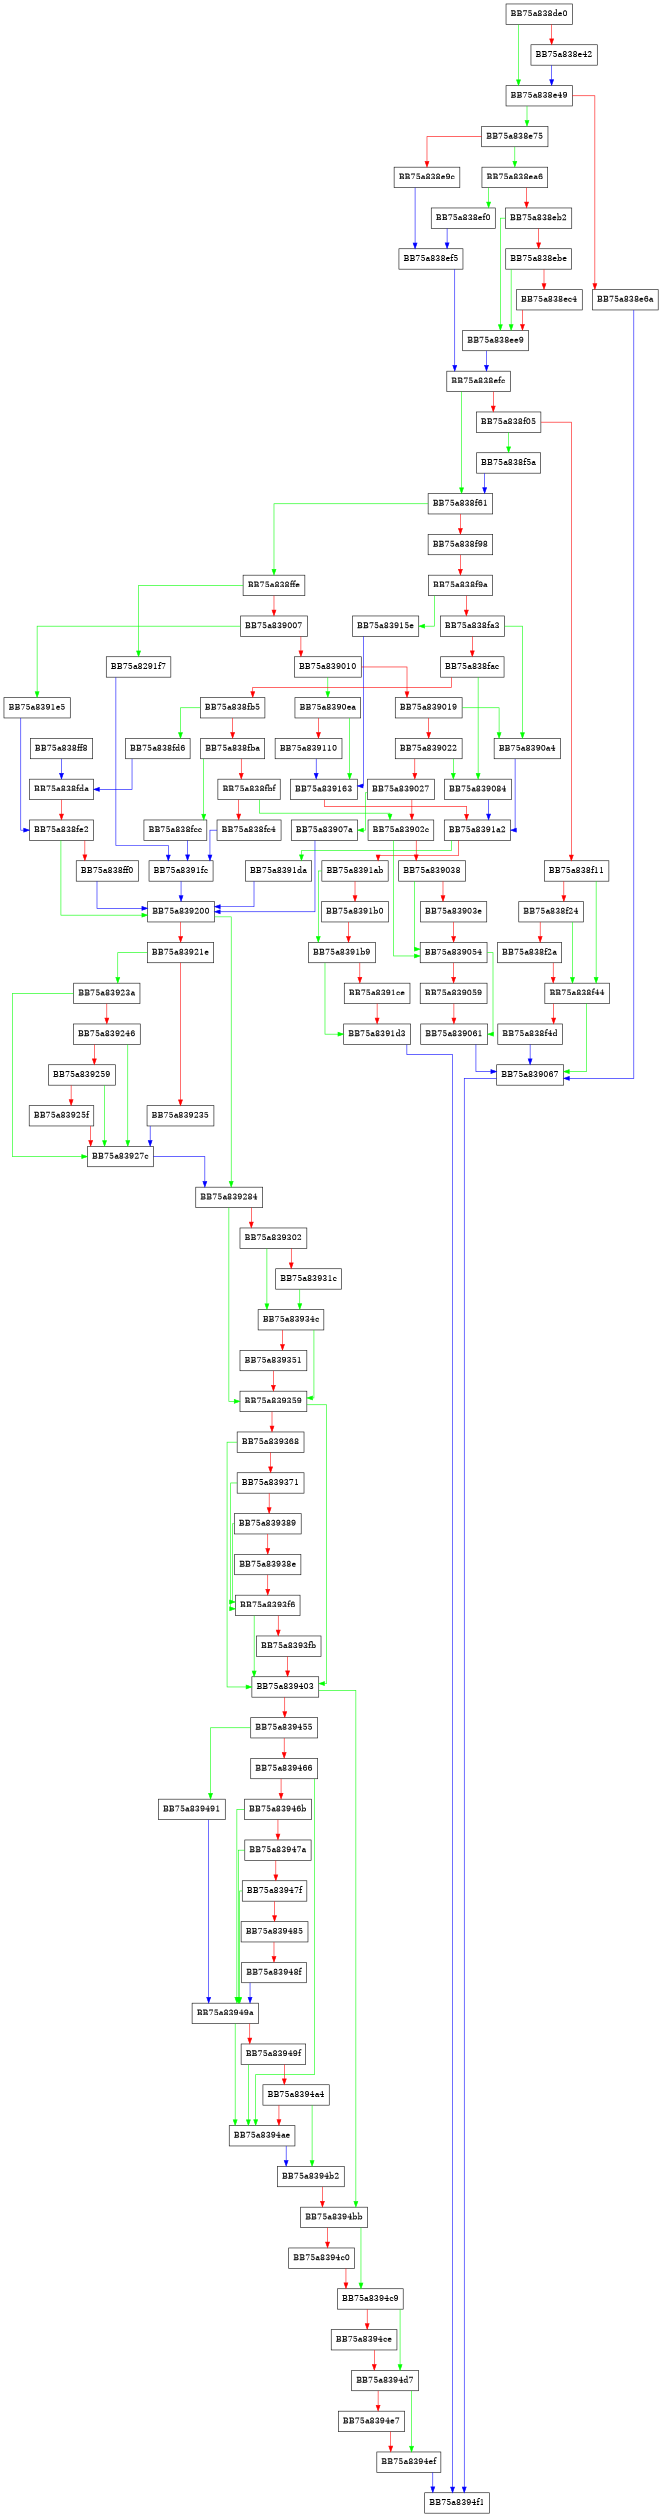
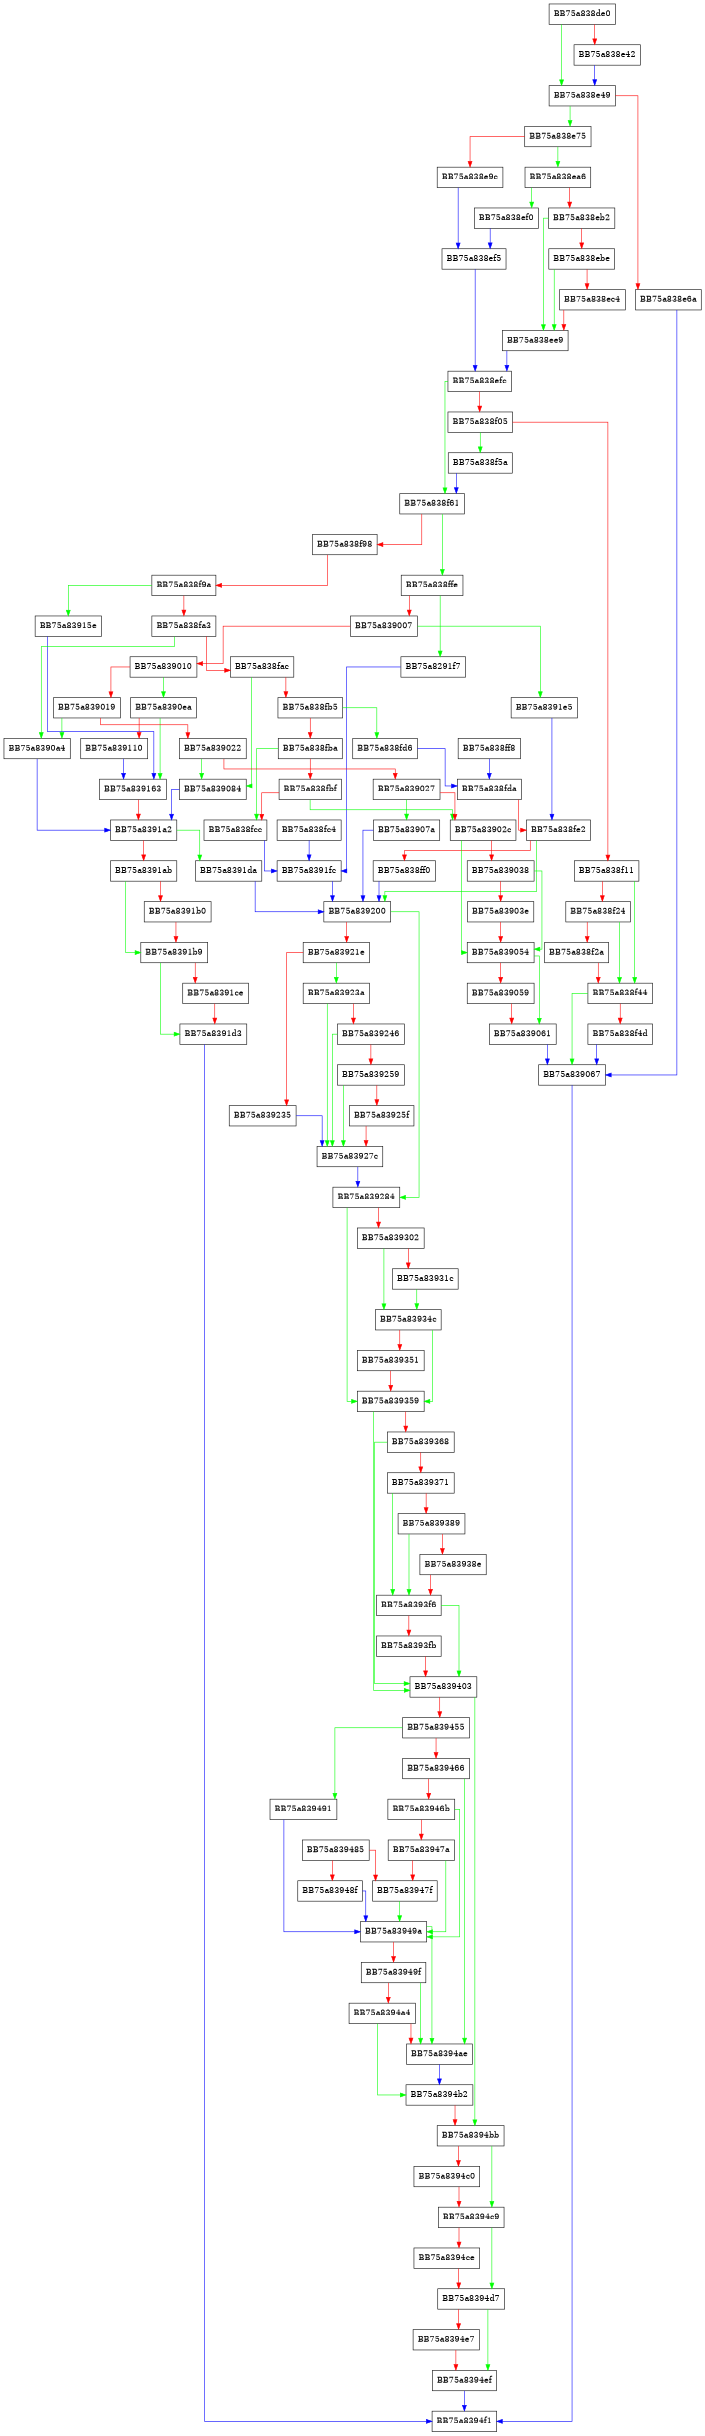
edge "BB75a838fbf" -> "BB75a838fc4": now "BB75a838fbf" -> "BB75a838fcc"
edge "BB75a83947f" -> "BB75a839485": reversed
